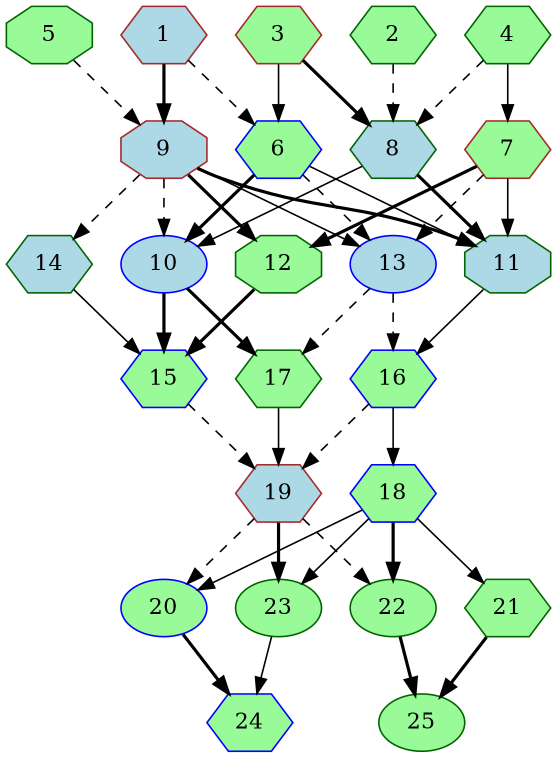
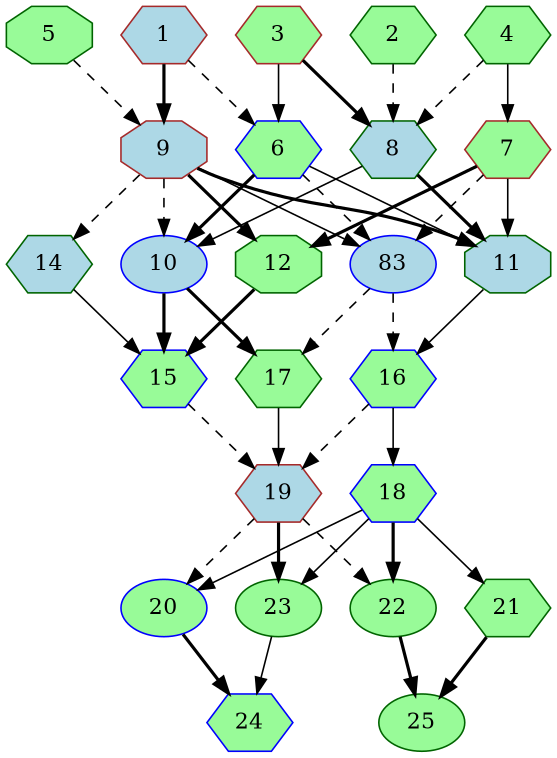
node "13": label "13" -> "83"
